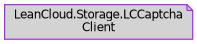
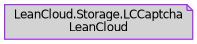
node "LeanCloud.Storage.LCCaptcha Client": label "LeanCloud.Storage.LCCaptcha Client" -> "LeanCloud.Storage.LCCaptcha LeanCloud"
